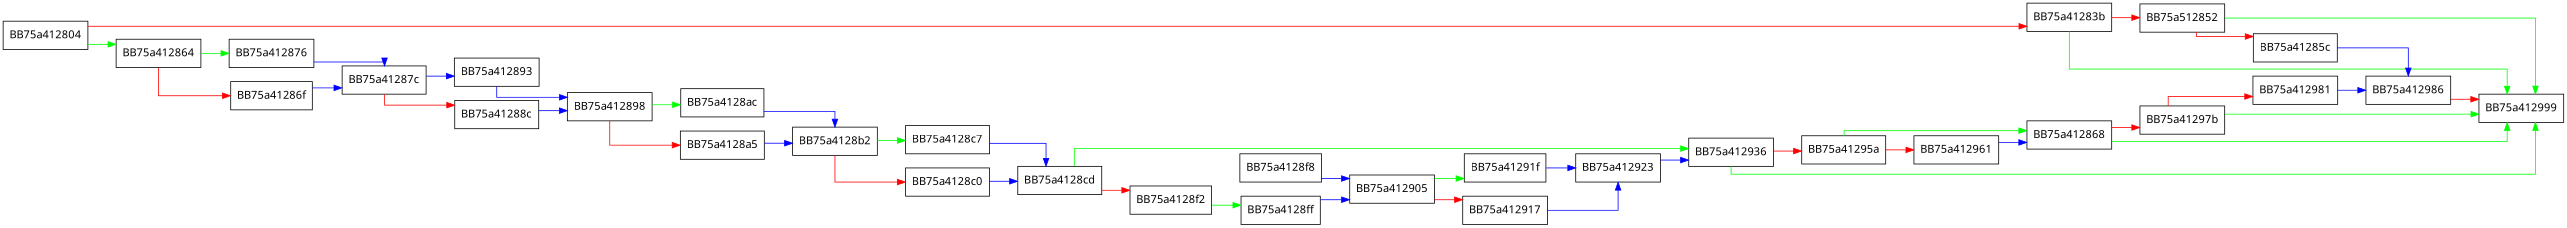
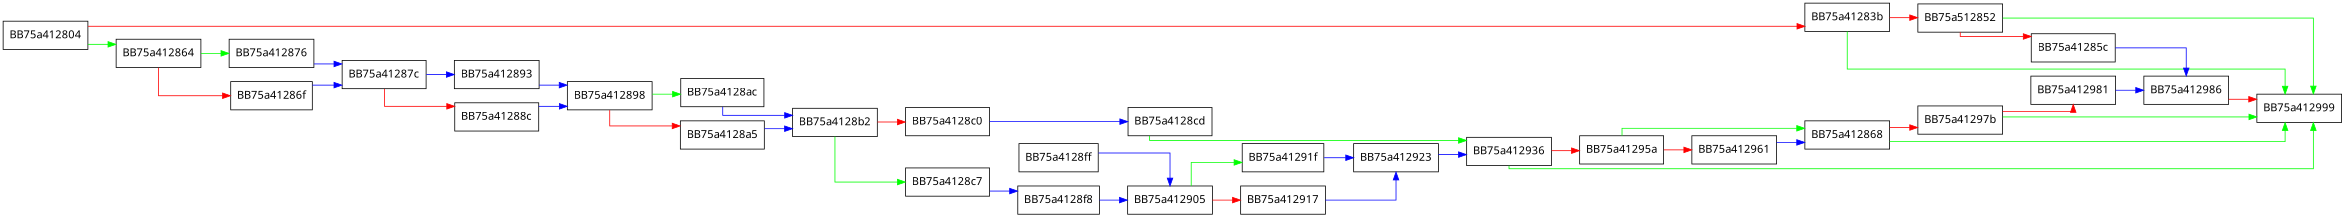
edge "BB75a4128c7" -> "BB75a4128cd": now "BB75a4128c7" -> "BB75a4128f8"
node "BB75a4128f2": removed
